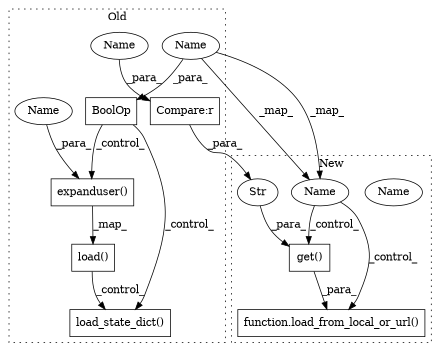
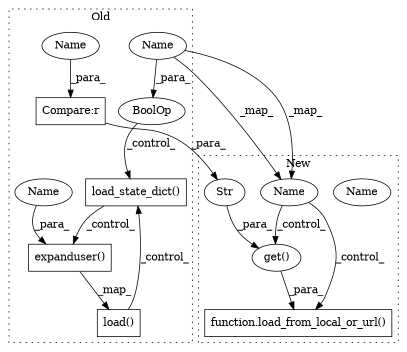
node "BoolOp": shape box -> ellipse
edge "BoolOp" -> "expanduser()": now "load_state_dict()" -> "expanduser()"
node "get()": shape box -> ellipse
